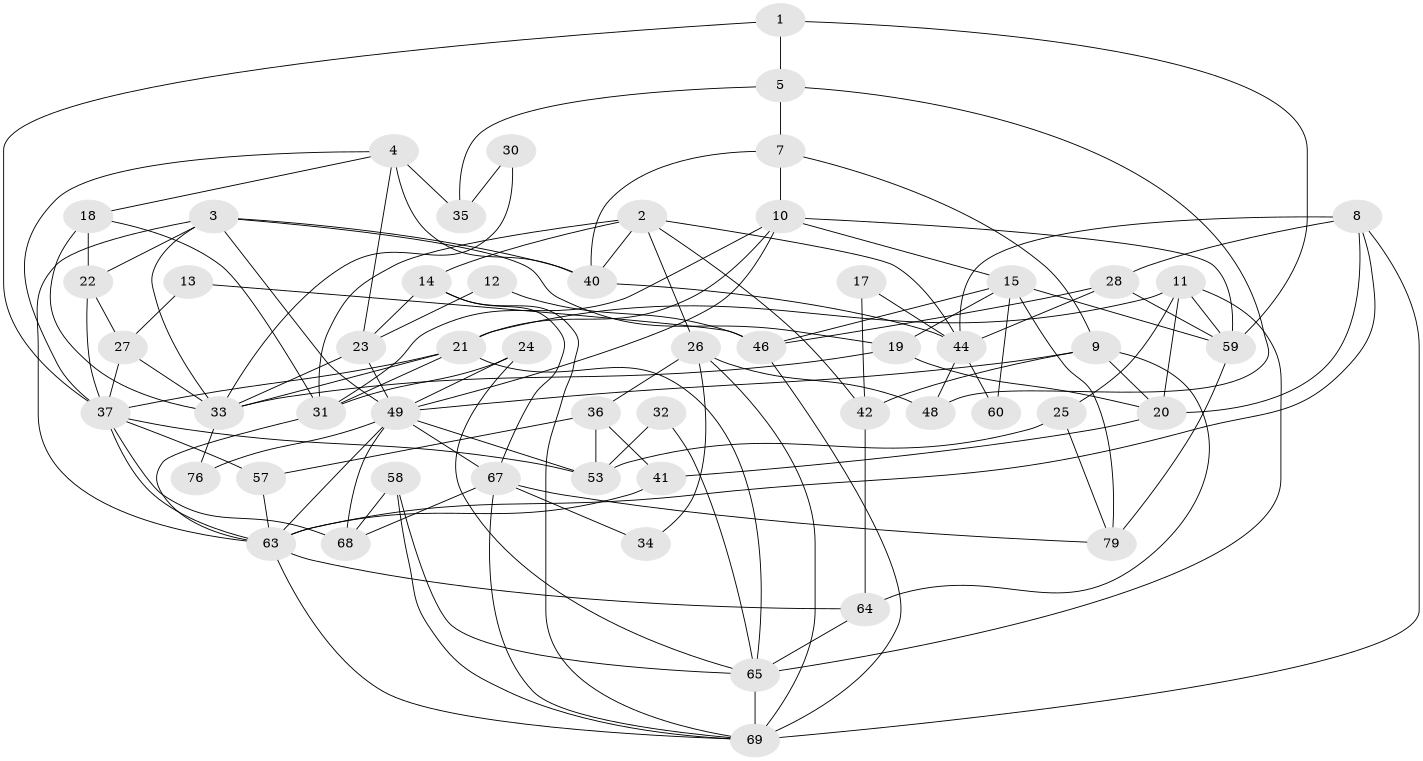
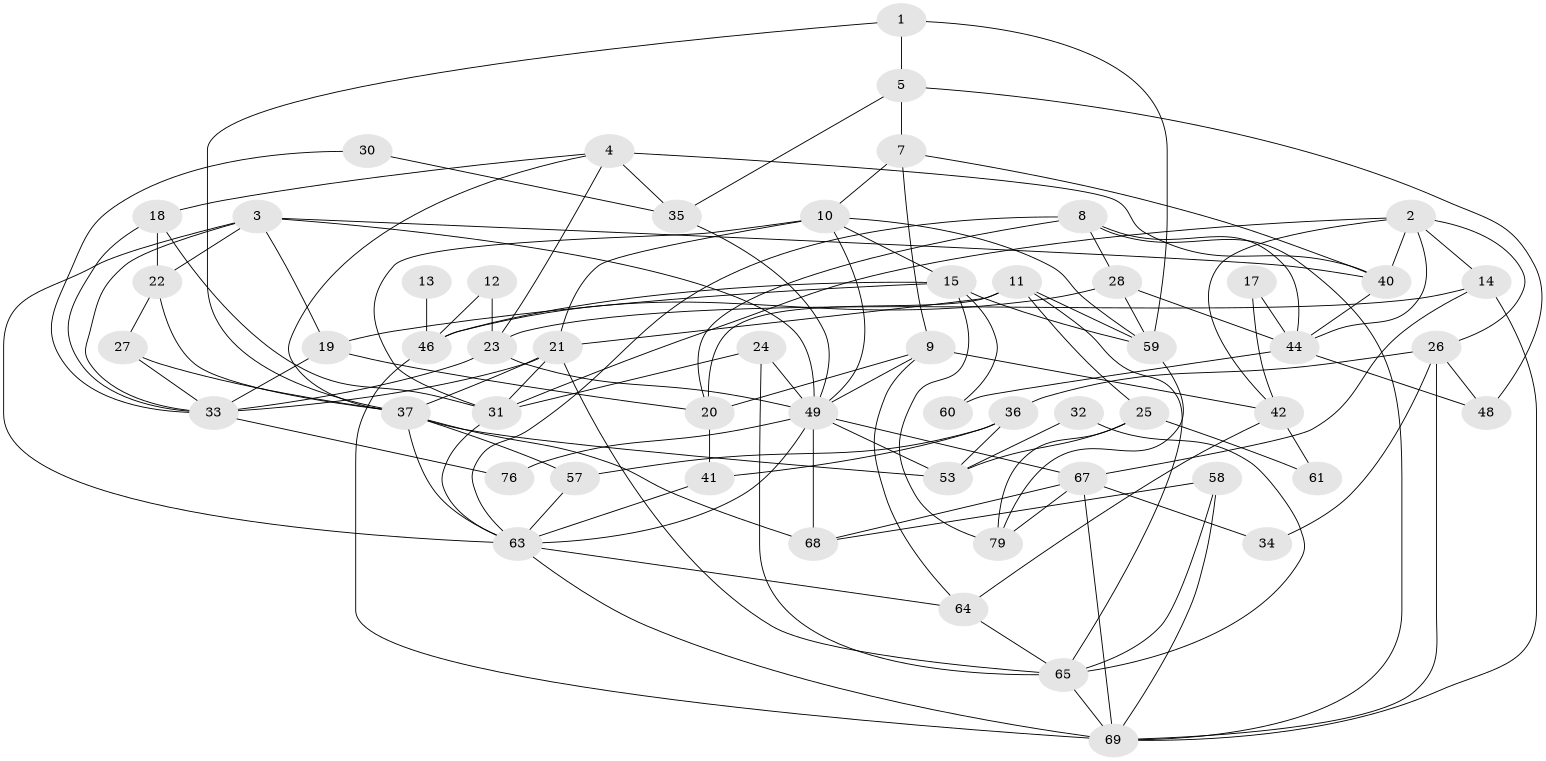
edge "35" -- "49": added
edge "13" -- "27": removed
node "61": added
